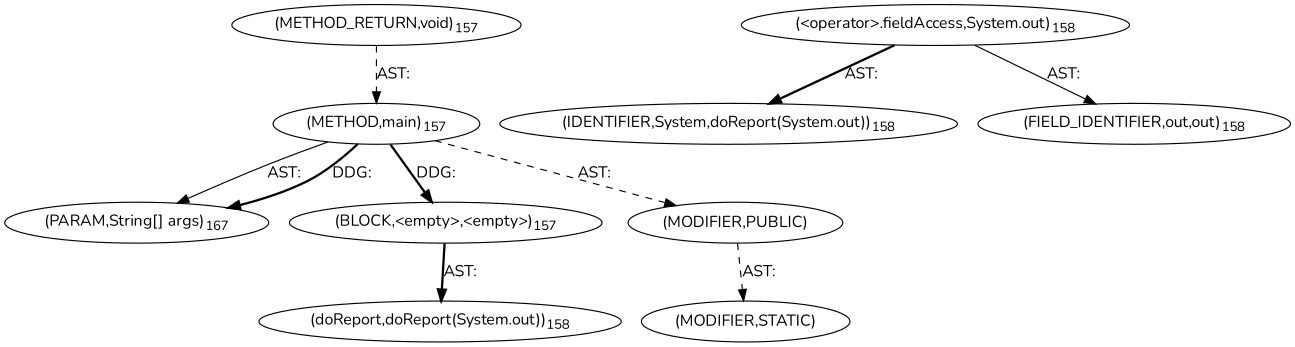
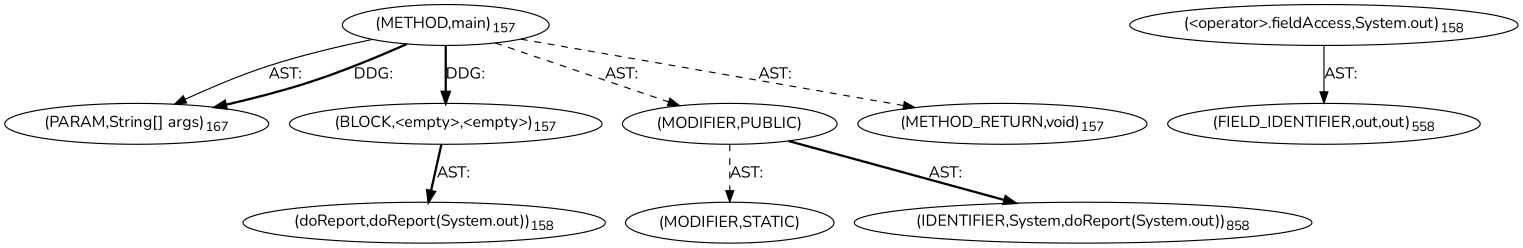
edge "(METHOD_RETURN,void)" -> "(METHOD,main)": reversed
edge "(<operator>.fieldAccess,System.out)" -> "(IDENTIFIER,System,doReport(System.out))": now "(MODIFIER,PUBLIC)" -> "(IDENTIFIER,System,doReport(System.out))"
node "(IDENTIFIER,System,doReport(System.out))": text "158" -> "858"
node "(FIELD_IDENTIFIER,out,out)": text "158" -> "558"
